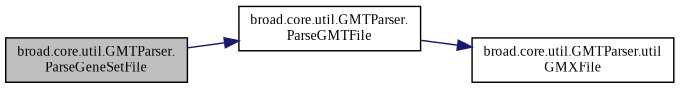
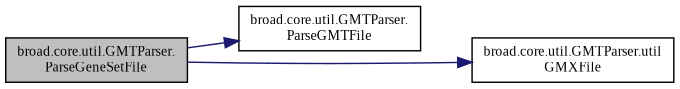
edge "broad.core.util.GMTParser. ParseGMTFile" -> "broad.core.util.GMTParser.util GMXFile": now "broad.core.util.GMTParser. ParseGeneSetFile" -> "broad.core.util.GMTParser.util GMXFile"
